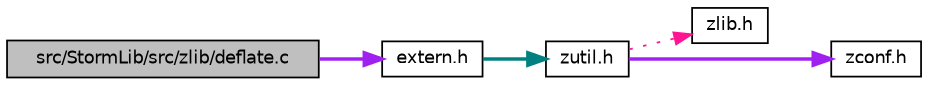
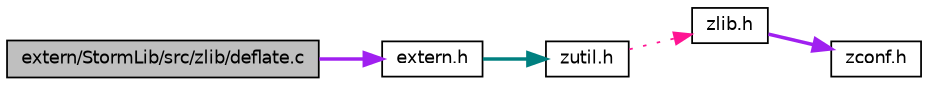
node "src/StormLib/src/zlib/deflate.c": label "src/StormLib/src/zlib/deflate.c" -> "extern/StormLib/src/zlib/deflate.c"
edge "zutil.h" -> "zconf.h": now "zlib.h" -> "zconf.h"
